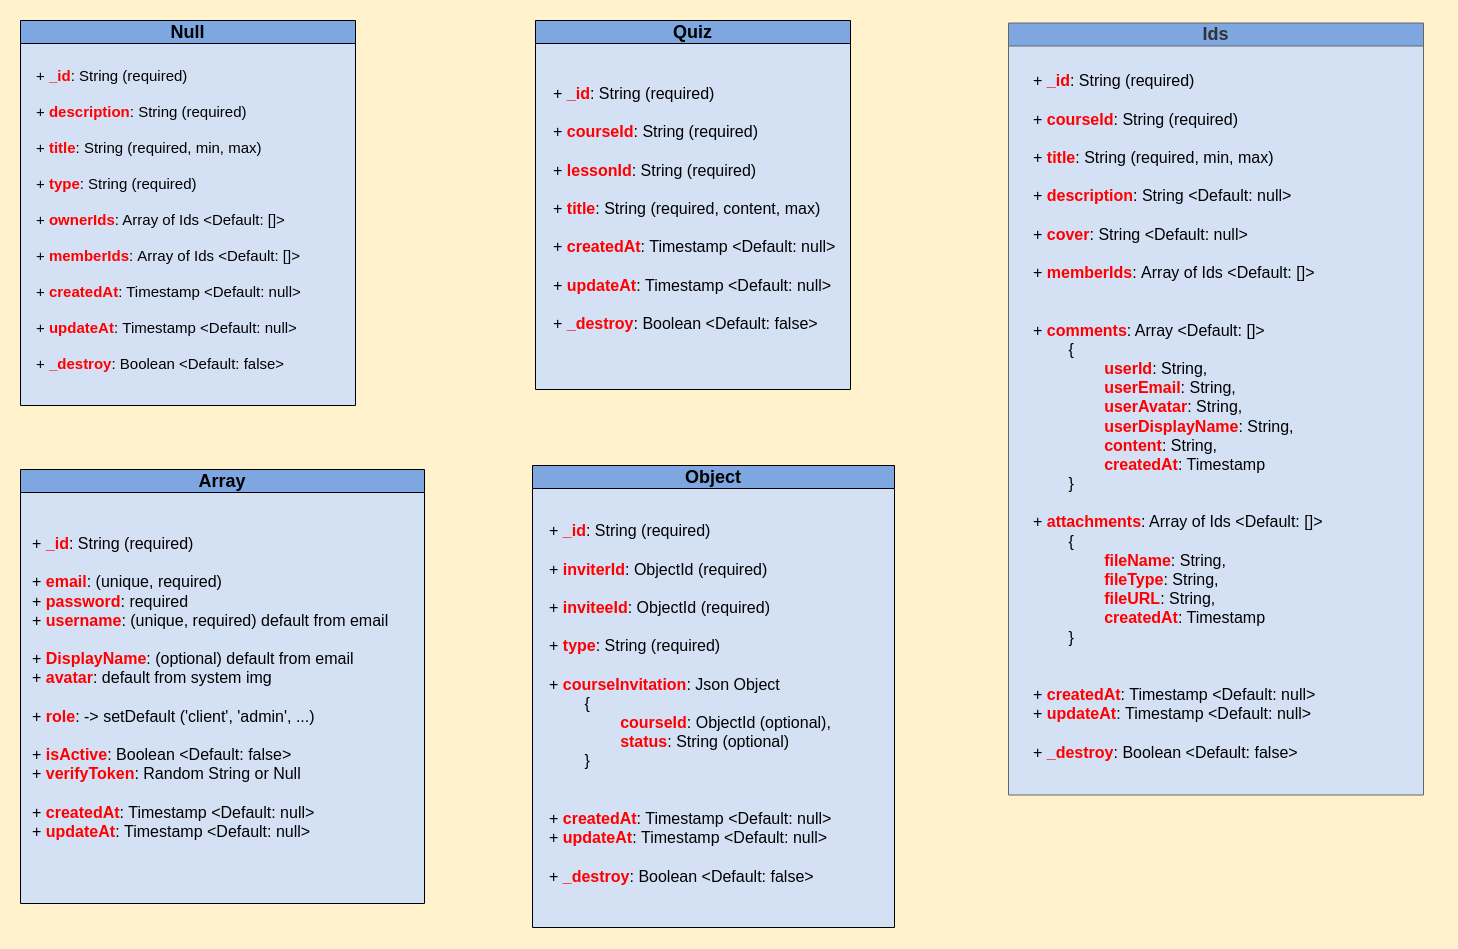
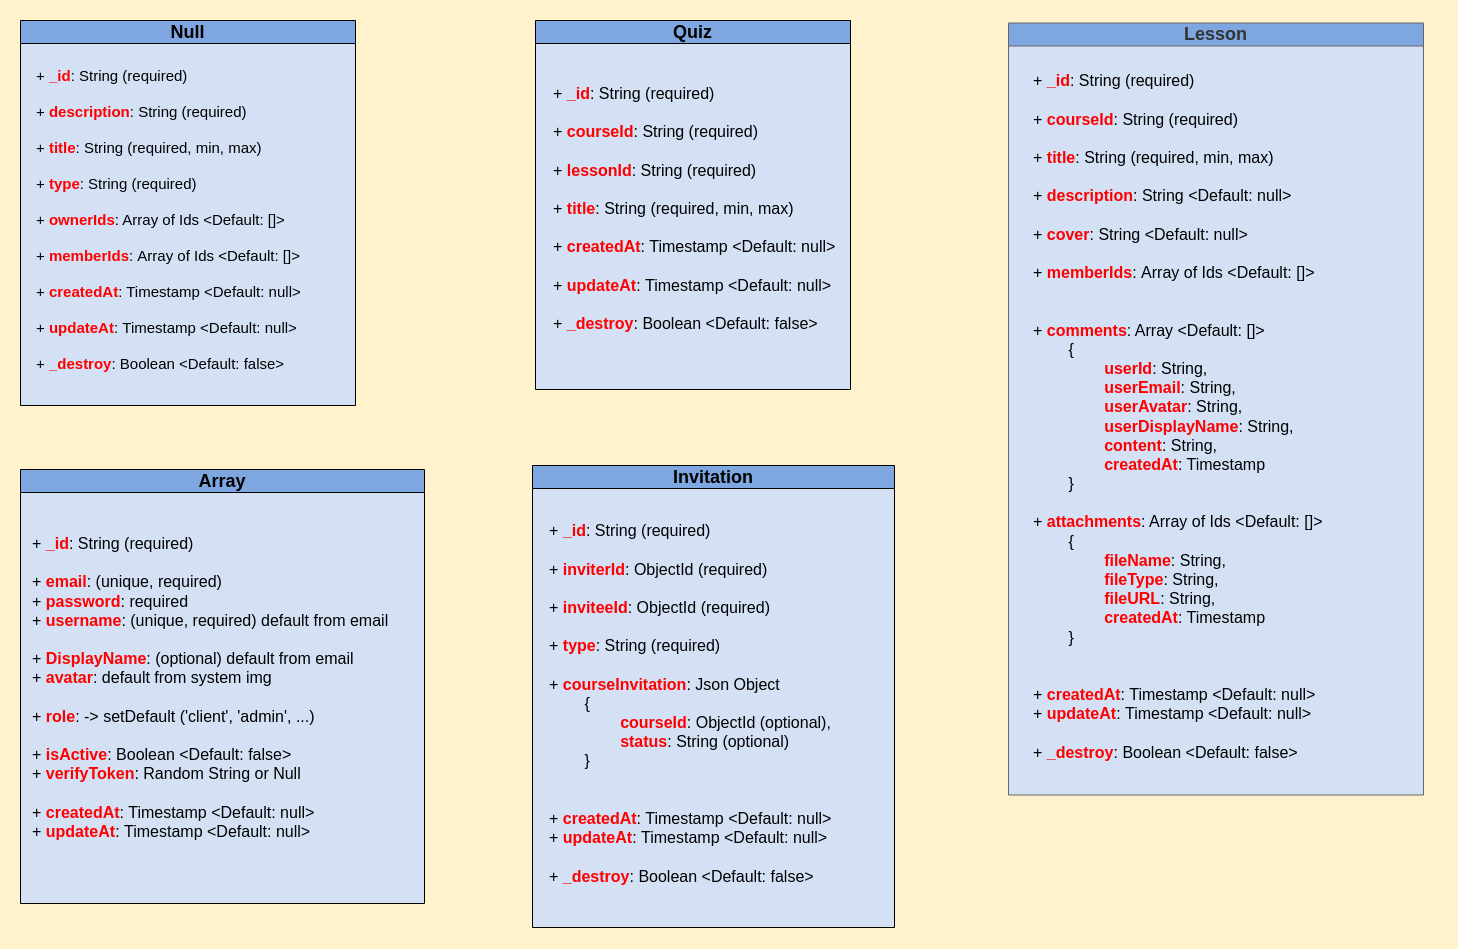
node "Ids": label "Ids" -> "Lesson"
node "+ _id: String (required) + courseId: String (required) + lessonId: String (required) + title: String (required, content, max) + createdAt: Timestamp <Default: null> + updateAt: Timestamp <Default: null> + _destroy: Boolean <Default: false>": label "+ _id: String (required) + courseId: String (required) + lessonId: String (required) + title: String (required, content, max) + createdAt: Timestamp <Default: null> + updateAt: Timestamp <Default: null> + _destroy: Boolean <Default: false>" -> "+ _id: String (required) + courseId: String (required) + lessonId: String (required) + title: String (required, min, max) + createdAt: Timestamp <Default: null> + updateAt: Timestamp <Default: null> + _destroy: Boolean <Default: false>"
node "Object": label "Object" -> "Invitation"
